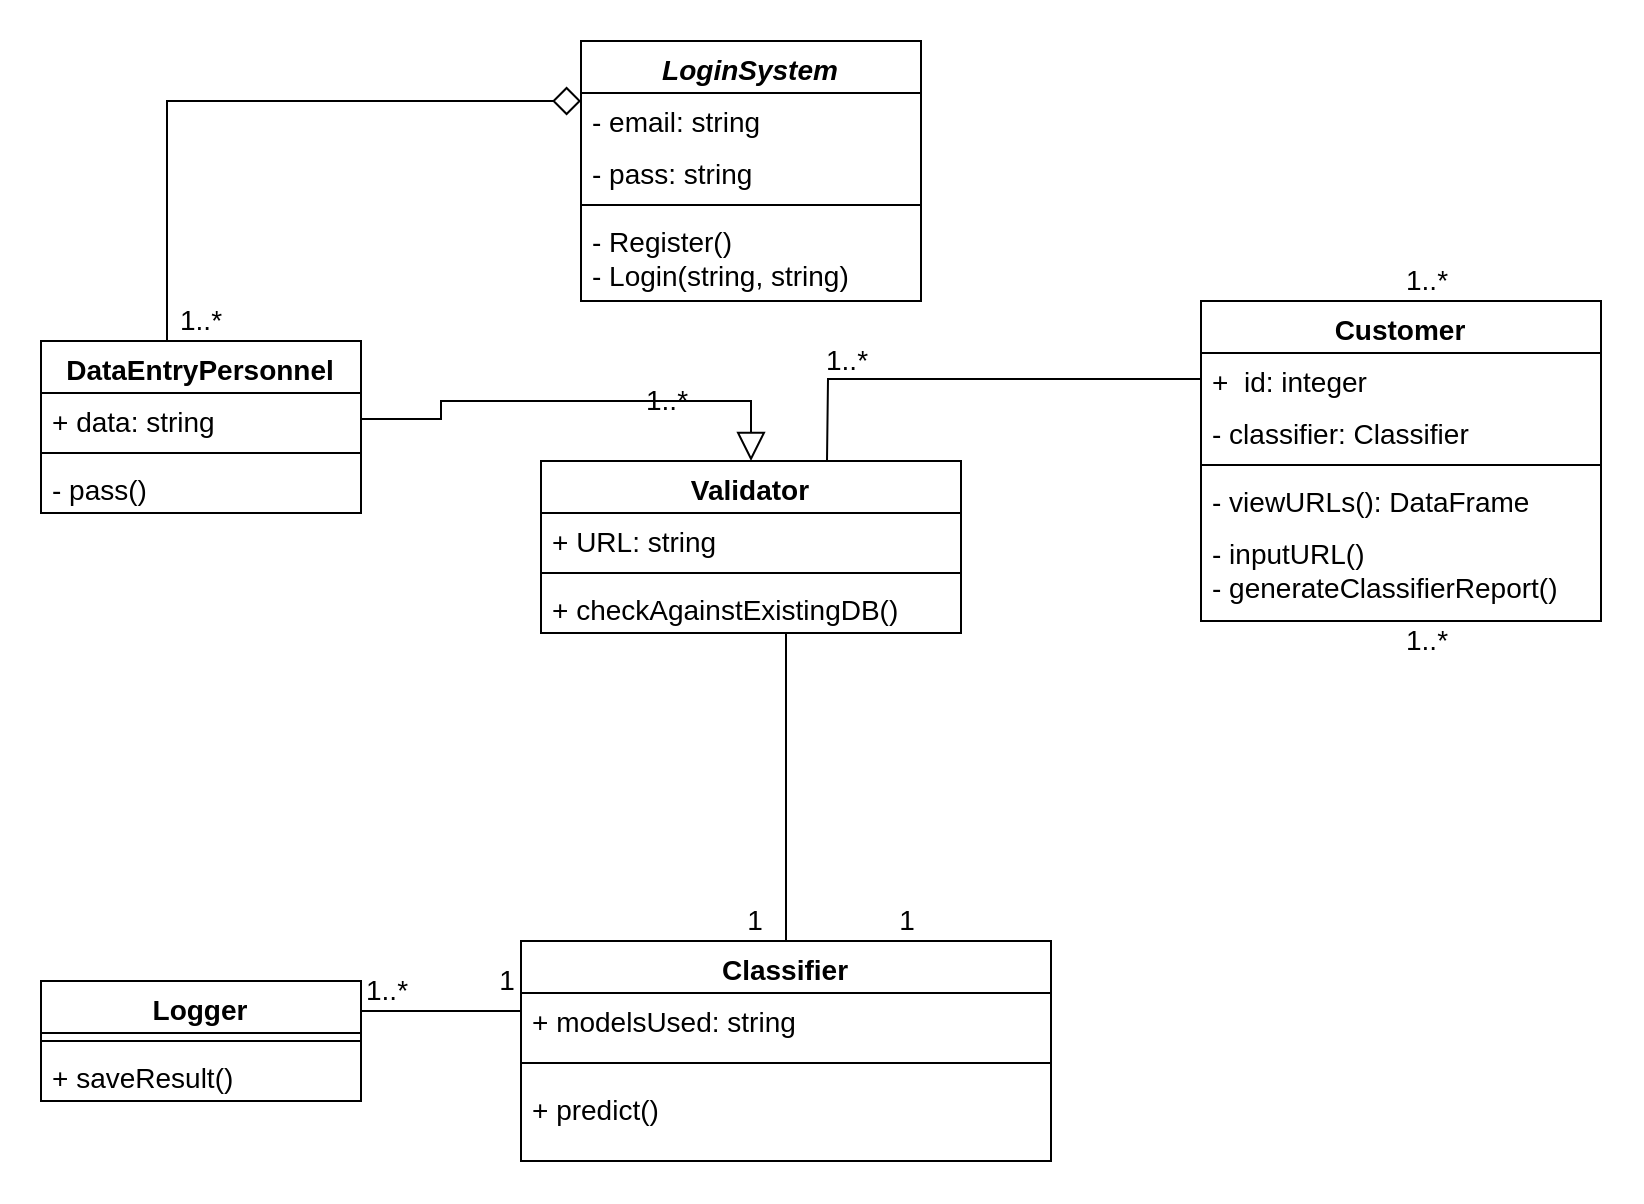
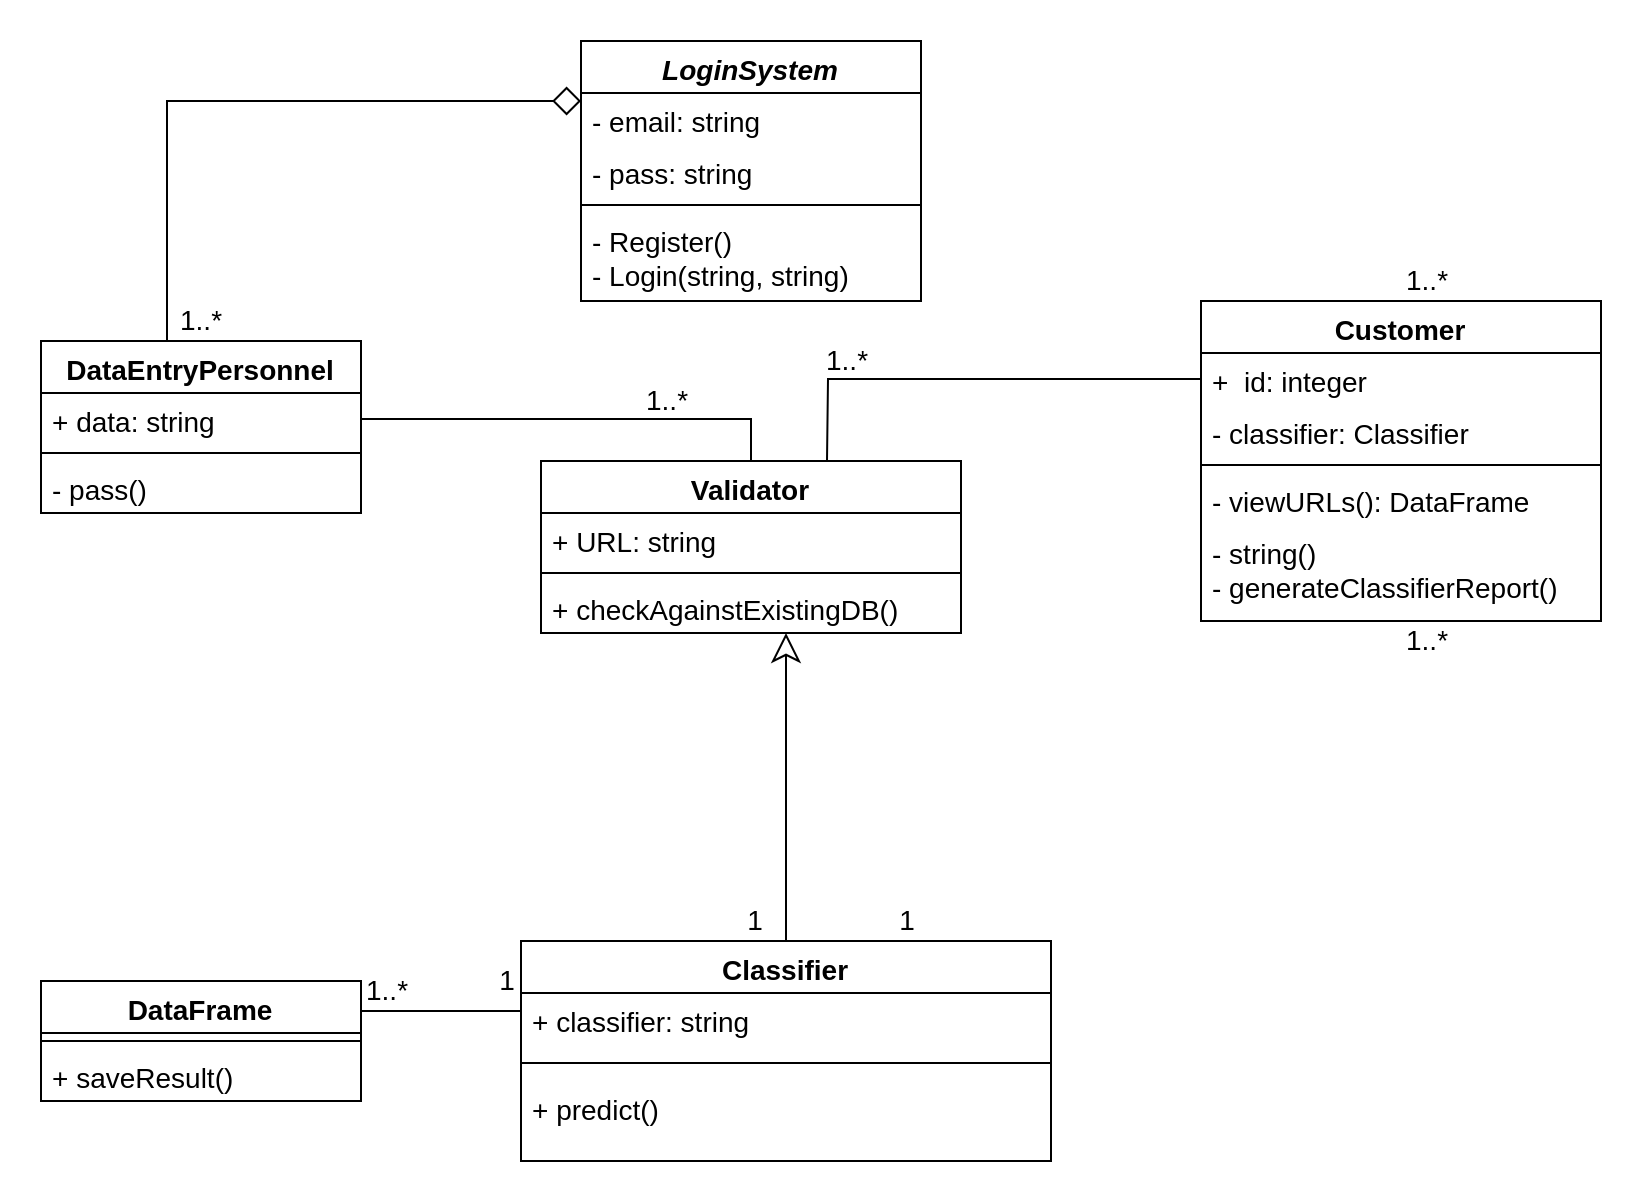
edge "+ data: string" -> "Validator": arrowhead block -> none
node "- inputURL() - generateClassifierReport()": label "- inputURL() - generateClassifierReport()" -> "- string() - generateClassifierReport()"
edge "Validator" -- "Classifier": arrowhead none -> classic
node "Logger": label "Logger" -> "DataFrame"
node "+ modelsUsed: string": label "+ modelsUsed: string" -> "+ classifier: string"
